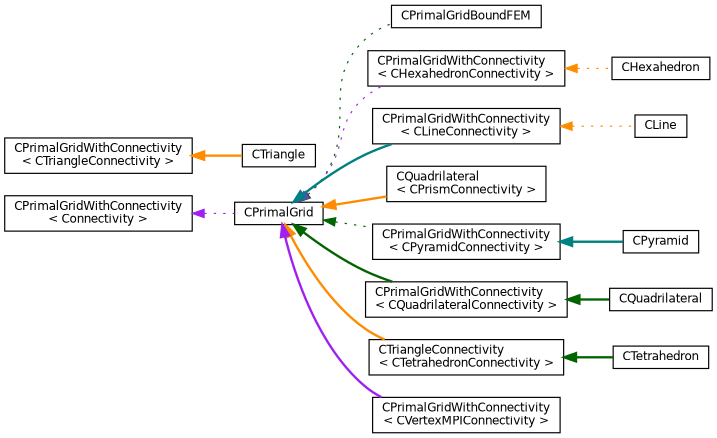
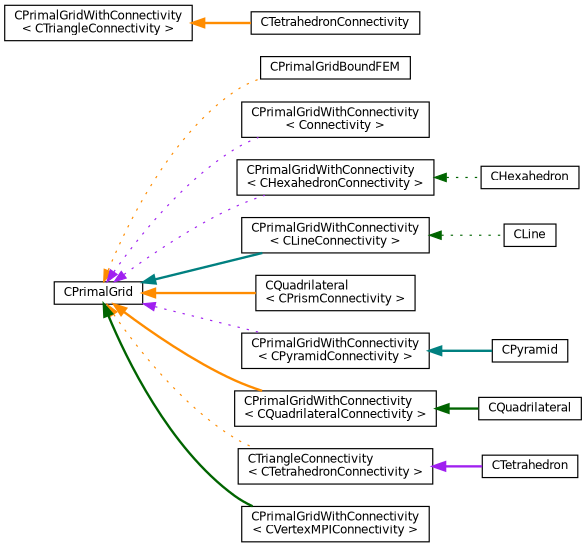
edge "CHexahedron" -> "CPrimalGridWithConnectivity < CHexahedronConnectivity >": color darkorange -> darkgreen
edge "CPrimalGridBoundFEM" -> "CPrimalGrid": color darkgreen -> darkorange
edge "CLine" -> "CPrimalGridWithConnectivity < CLineConnectivity >": color darkorange -> darkgreen
node "CTriangle": label "CTriangle" -> "CTetrahedronConnectivity"
edge "CPrimalGrid" -> "CPrimalGridWithConnectivity < Connectivity >": reversed
edge "CPrimalGridWithConnectivity < CPyramidConnectivity >" -> "CPrimalGrid": color darkgreen -> purple
edge "CPrimalGridWithConnectivity < CQuadrilateralConnectivity >" -> "CPrimalGrid": color darkgreen -> darkorange
edge "CTriangleConnectivity < CTetrahedronConnectivity >" -> "CPrimalGrid": style bold -> dotted
edge "CPrimalGridWithConnectivity < CVertexMPIConnectivity >" -> "CPrimalGrid": color purple -> darkgreen
edge "CTetrahedron" -> "CTriangleConnectivity < CTetrahedronConnectivity >": color darkgreen -> purple
